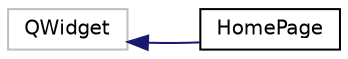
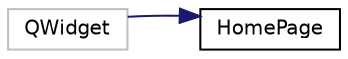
edge "HomePage" -> "QWidget": reversed
